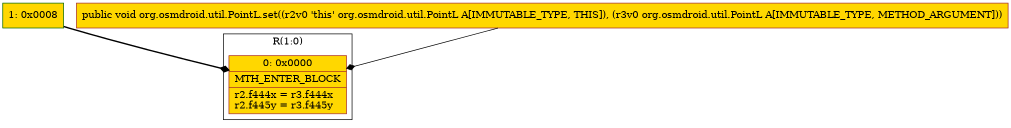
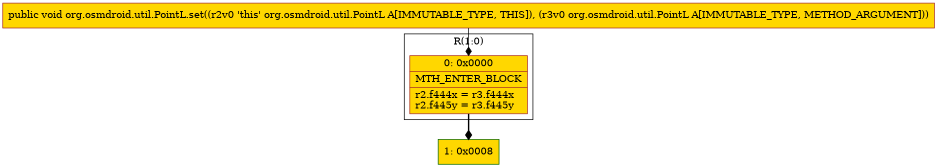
edge "1: 0x0008" -> "0: 0x0000": reversed
